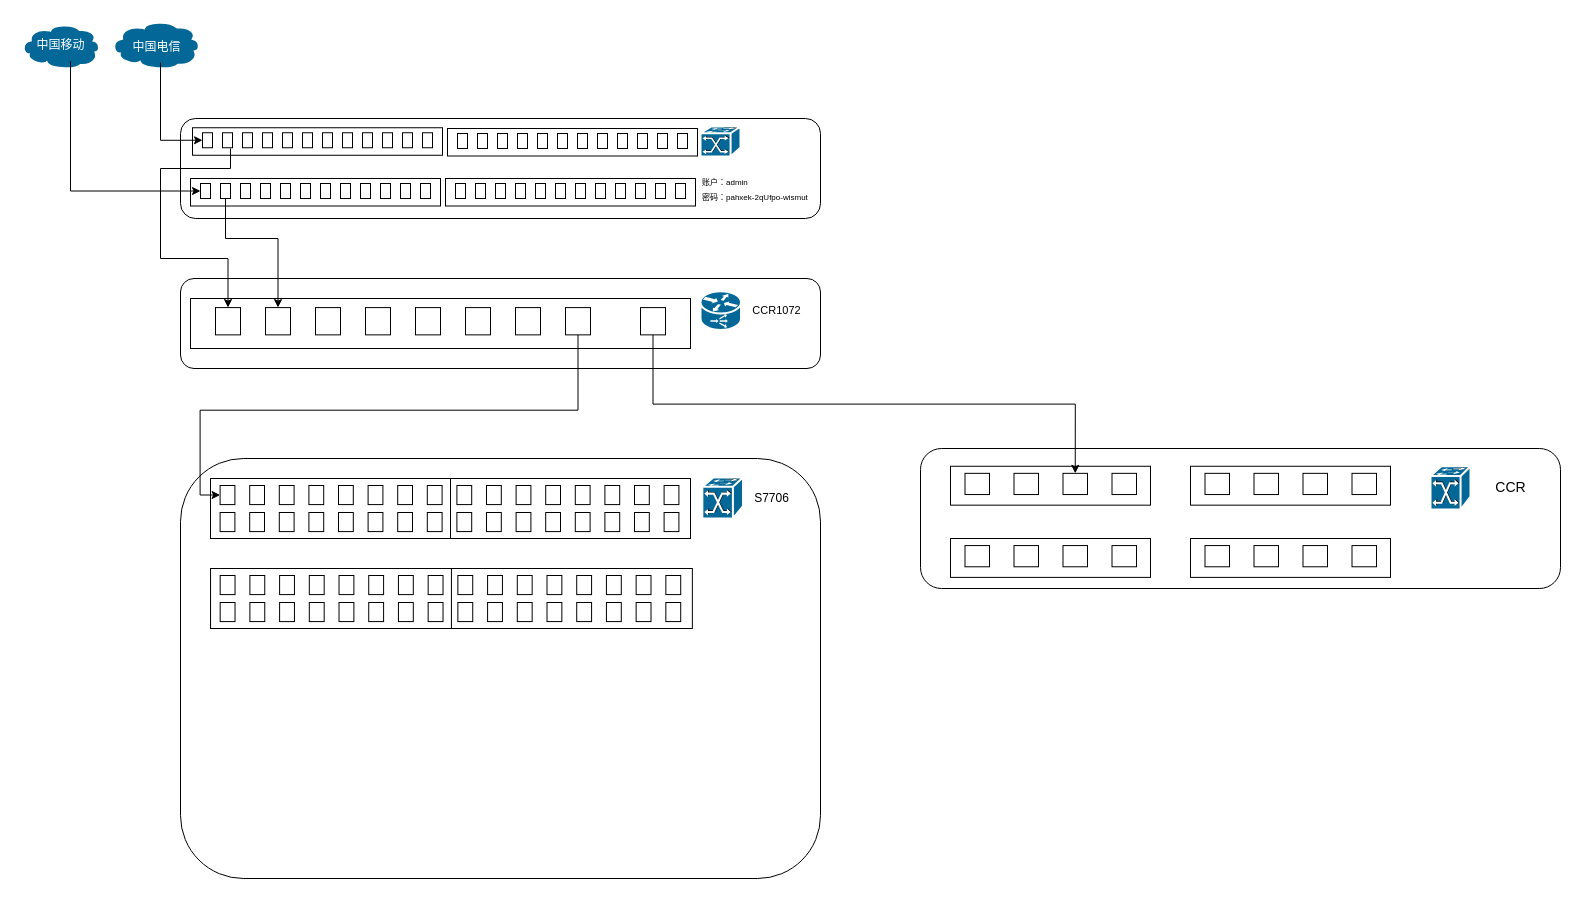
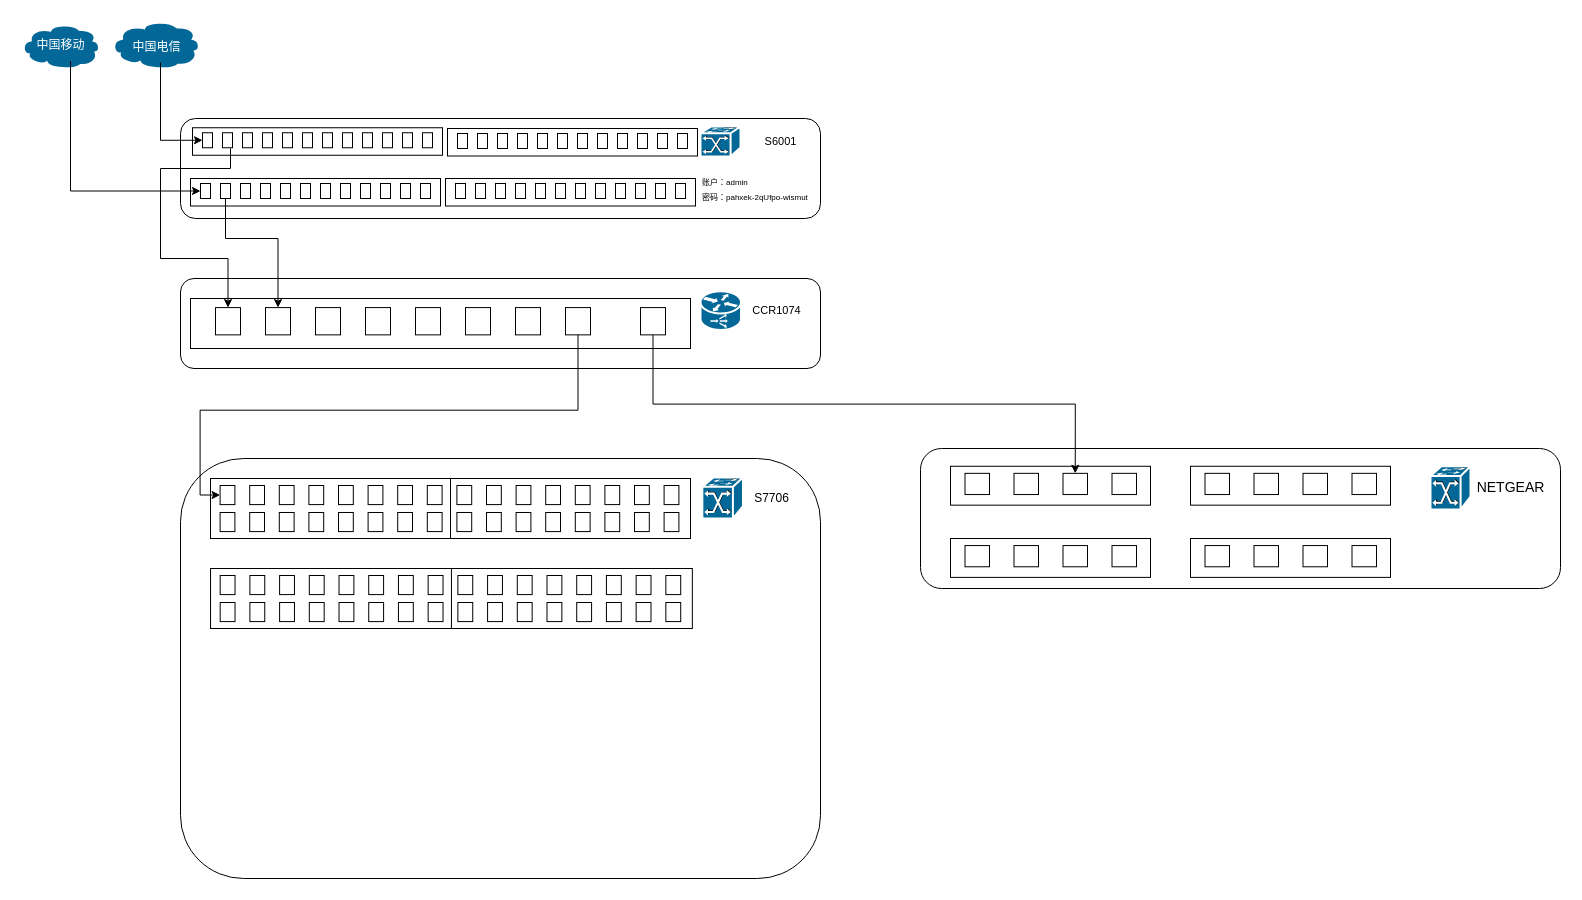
node "S6001": added
node "CCR1072": label "CCR1072" -> "CCR1074"
node "CCR": label "CCR" -> "NETGEAR"
